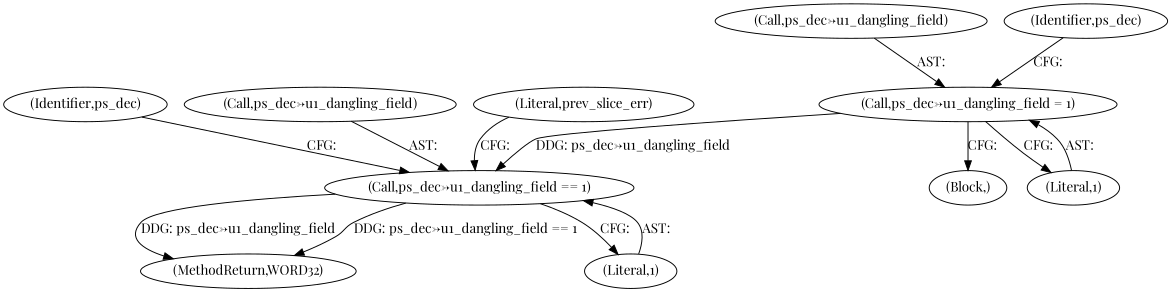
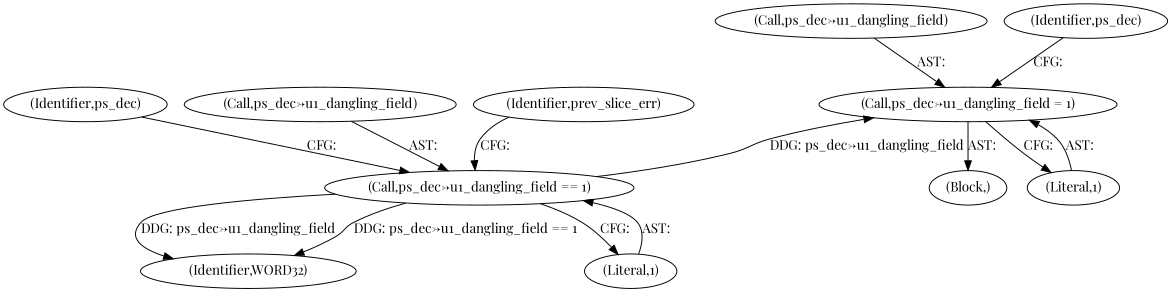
node "(Literal,prev_slice_err)": label "(Literal,prev_slice_err)" -> "(Identifier,prev_slice_err)"
edge "(Call,ps_dec->u1_dangling_field = 1)" -> "(Call,ps_dec->u1_dangling_field == 1)": reversed
edge "(Call,ps_dec->u1_dangling_field = 1)" -> "(Block,)": label "CFG: " -> "AST: "
node "(MethodReturn,WORD32)": label "(MethodReturn,WORD32)" -> "(Identifier,WORD32)"
